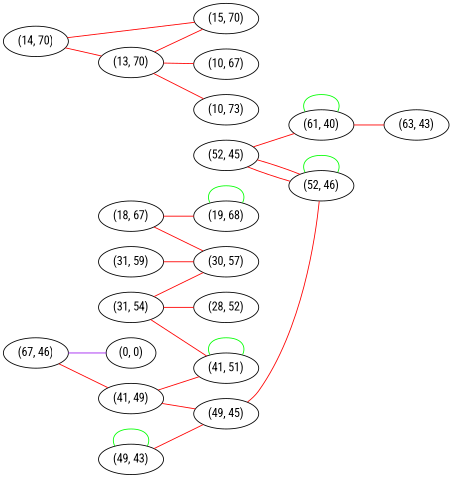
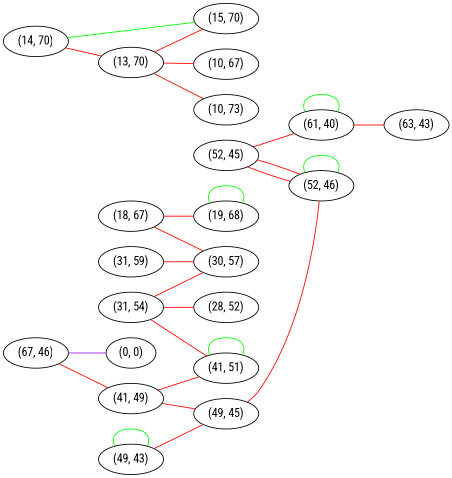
edge "(15, 70)" -- "(14, 70)": color red -> green
